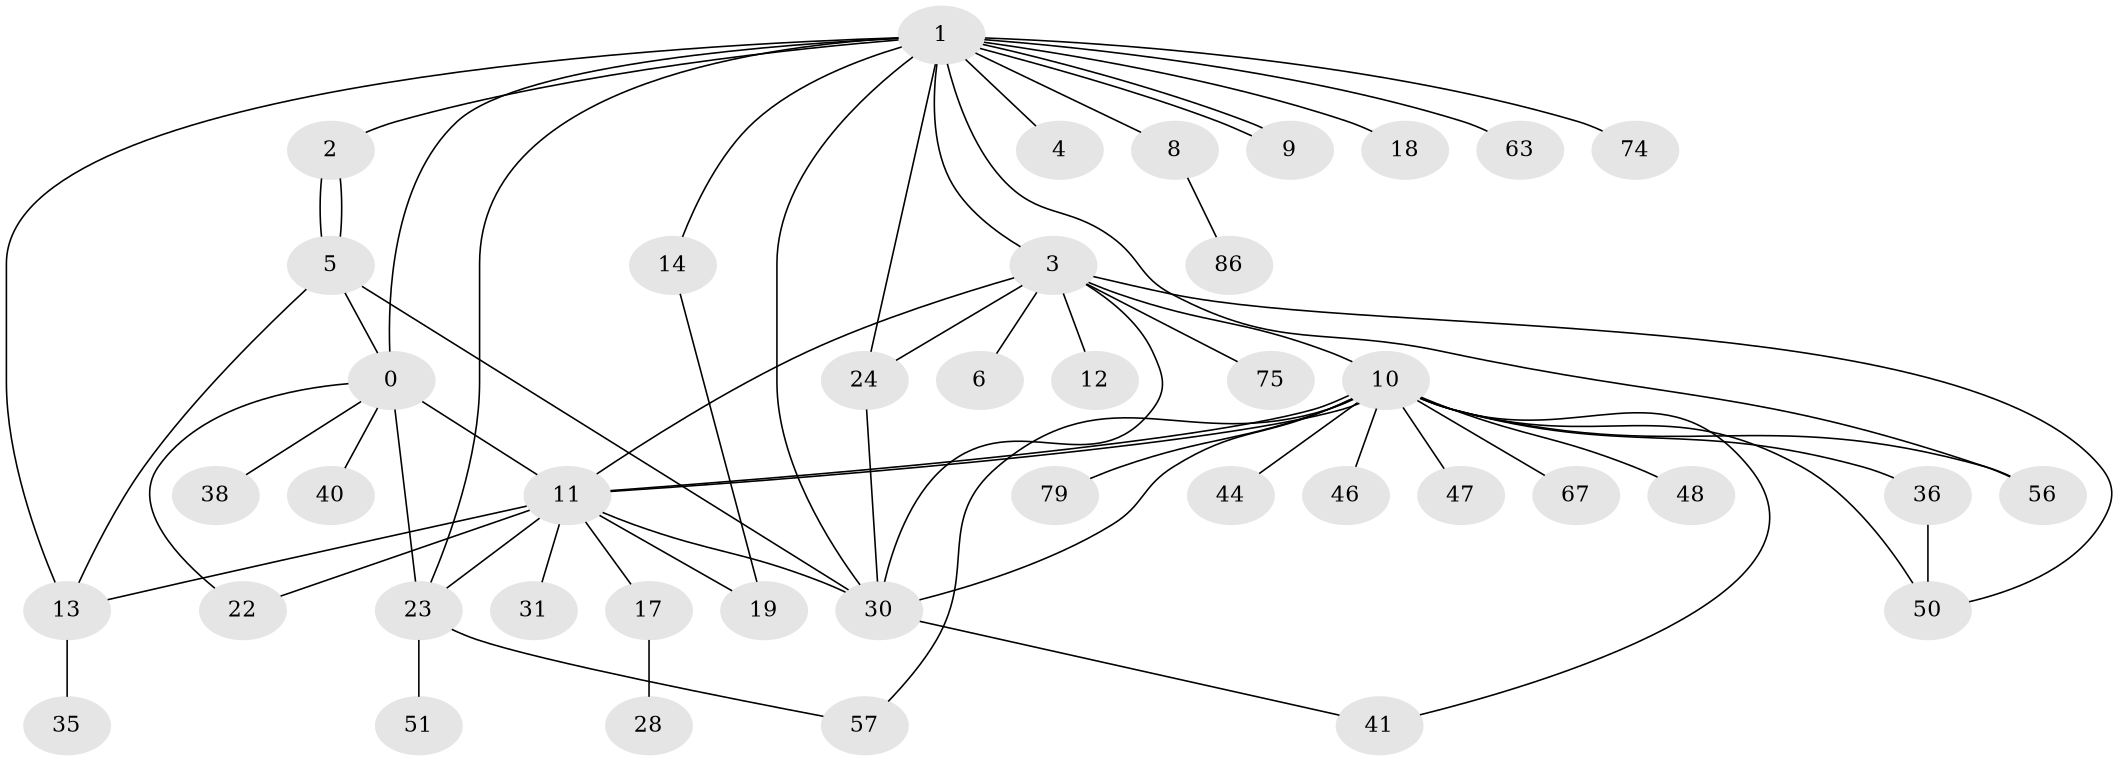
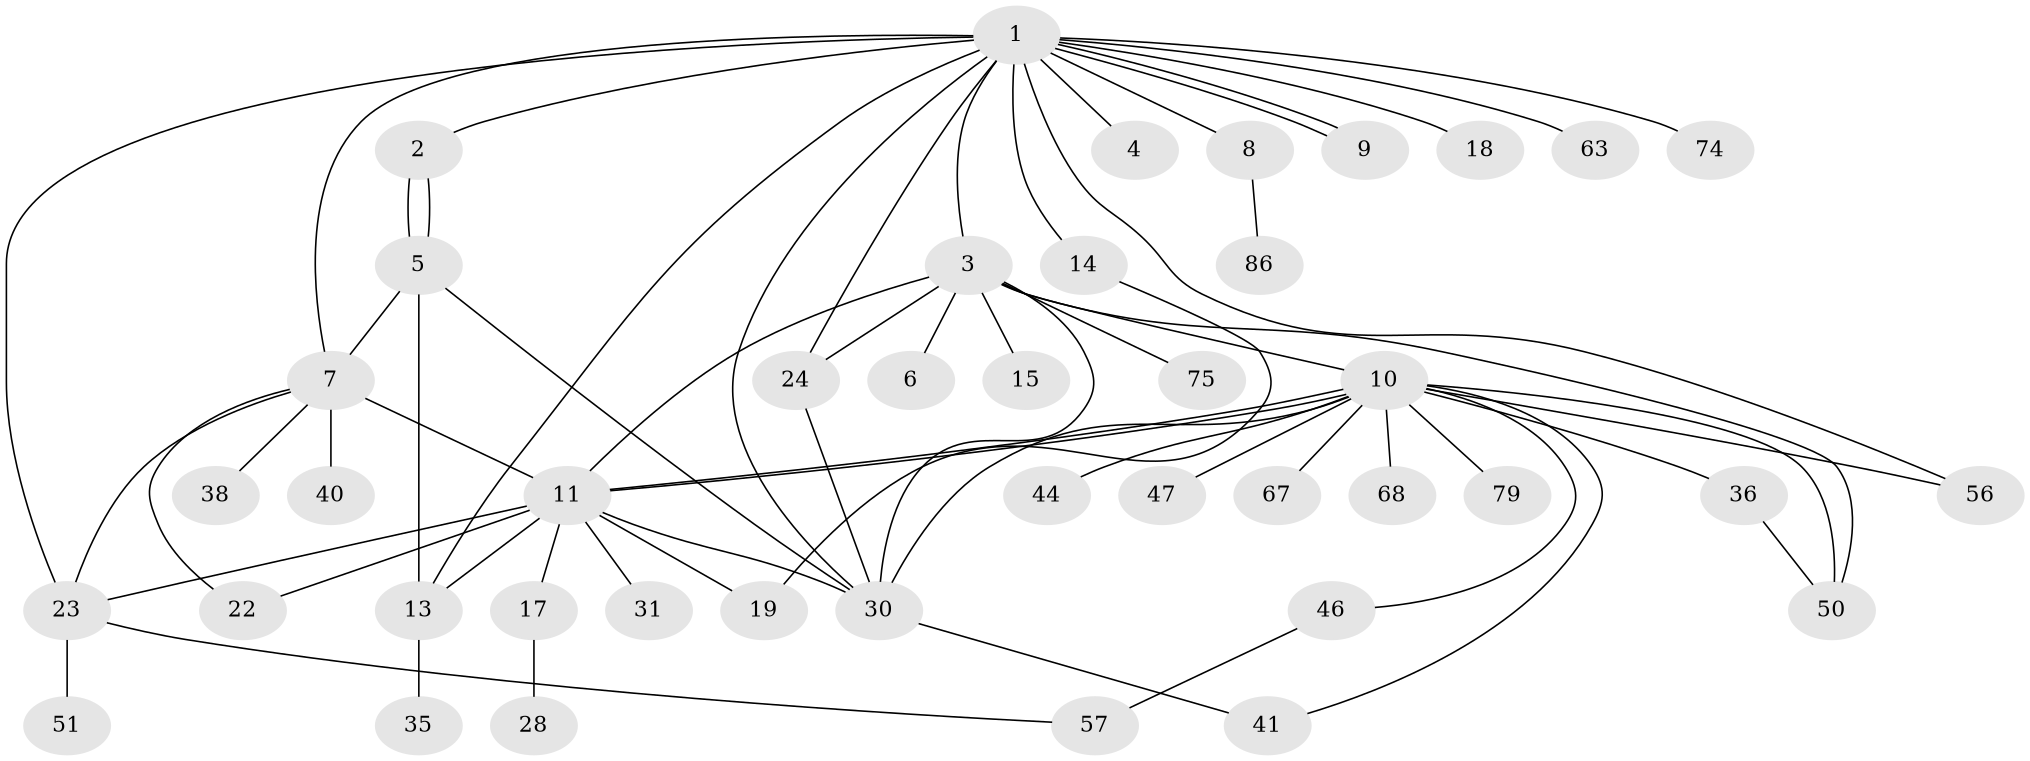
node "0": label "0" -> "7"
node "12": label "12" -> "15"
edge "10" -- "57": now "46" -- "57"
node "48": label "48" -> "68"
